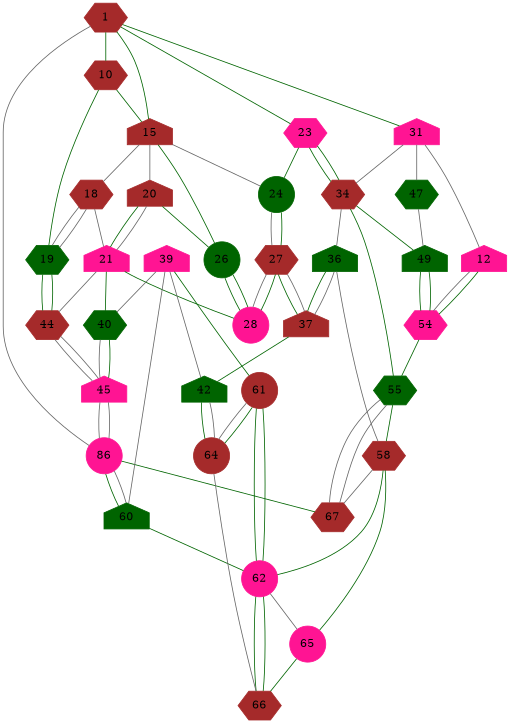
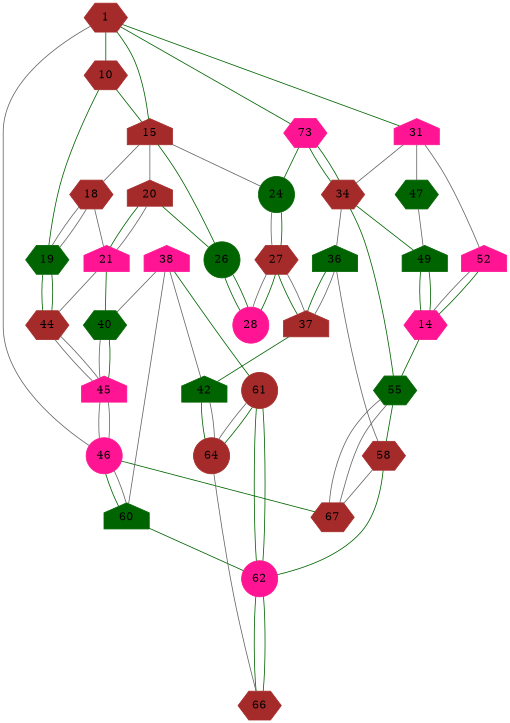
node "23": label "23" -> "73"
node "39": label "39" -> "38"
node "12": label "12" -> "52"
edge "21" -- "28": removed
node "54": label "54" -> "14"
node "86": label "86" -> "46"
node "65": removed
